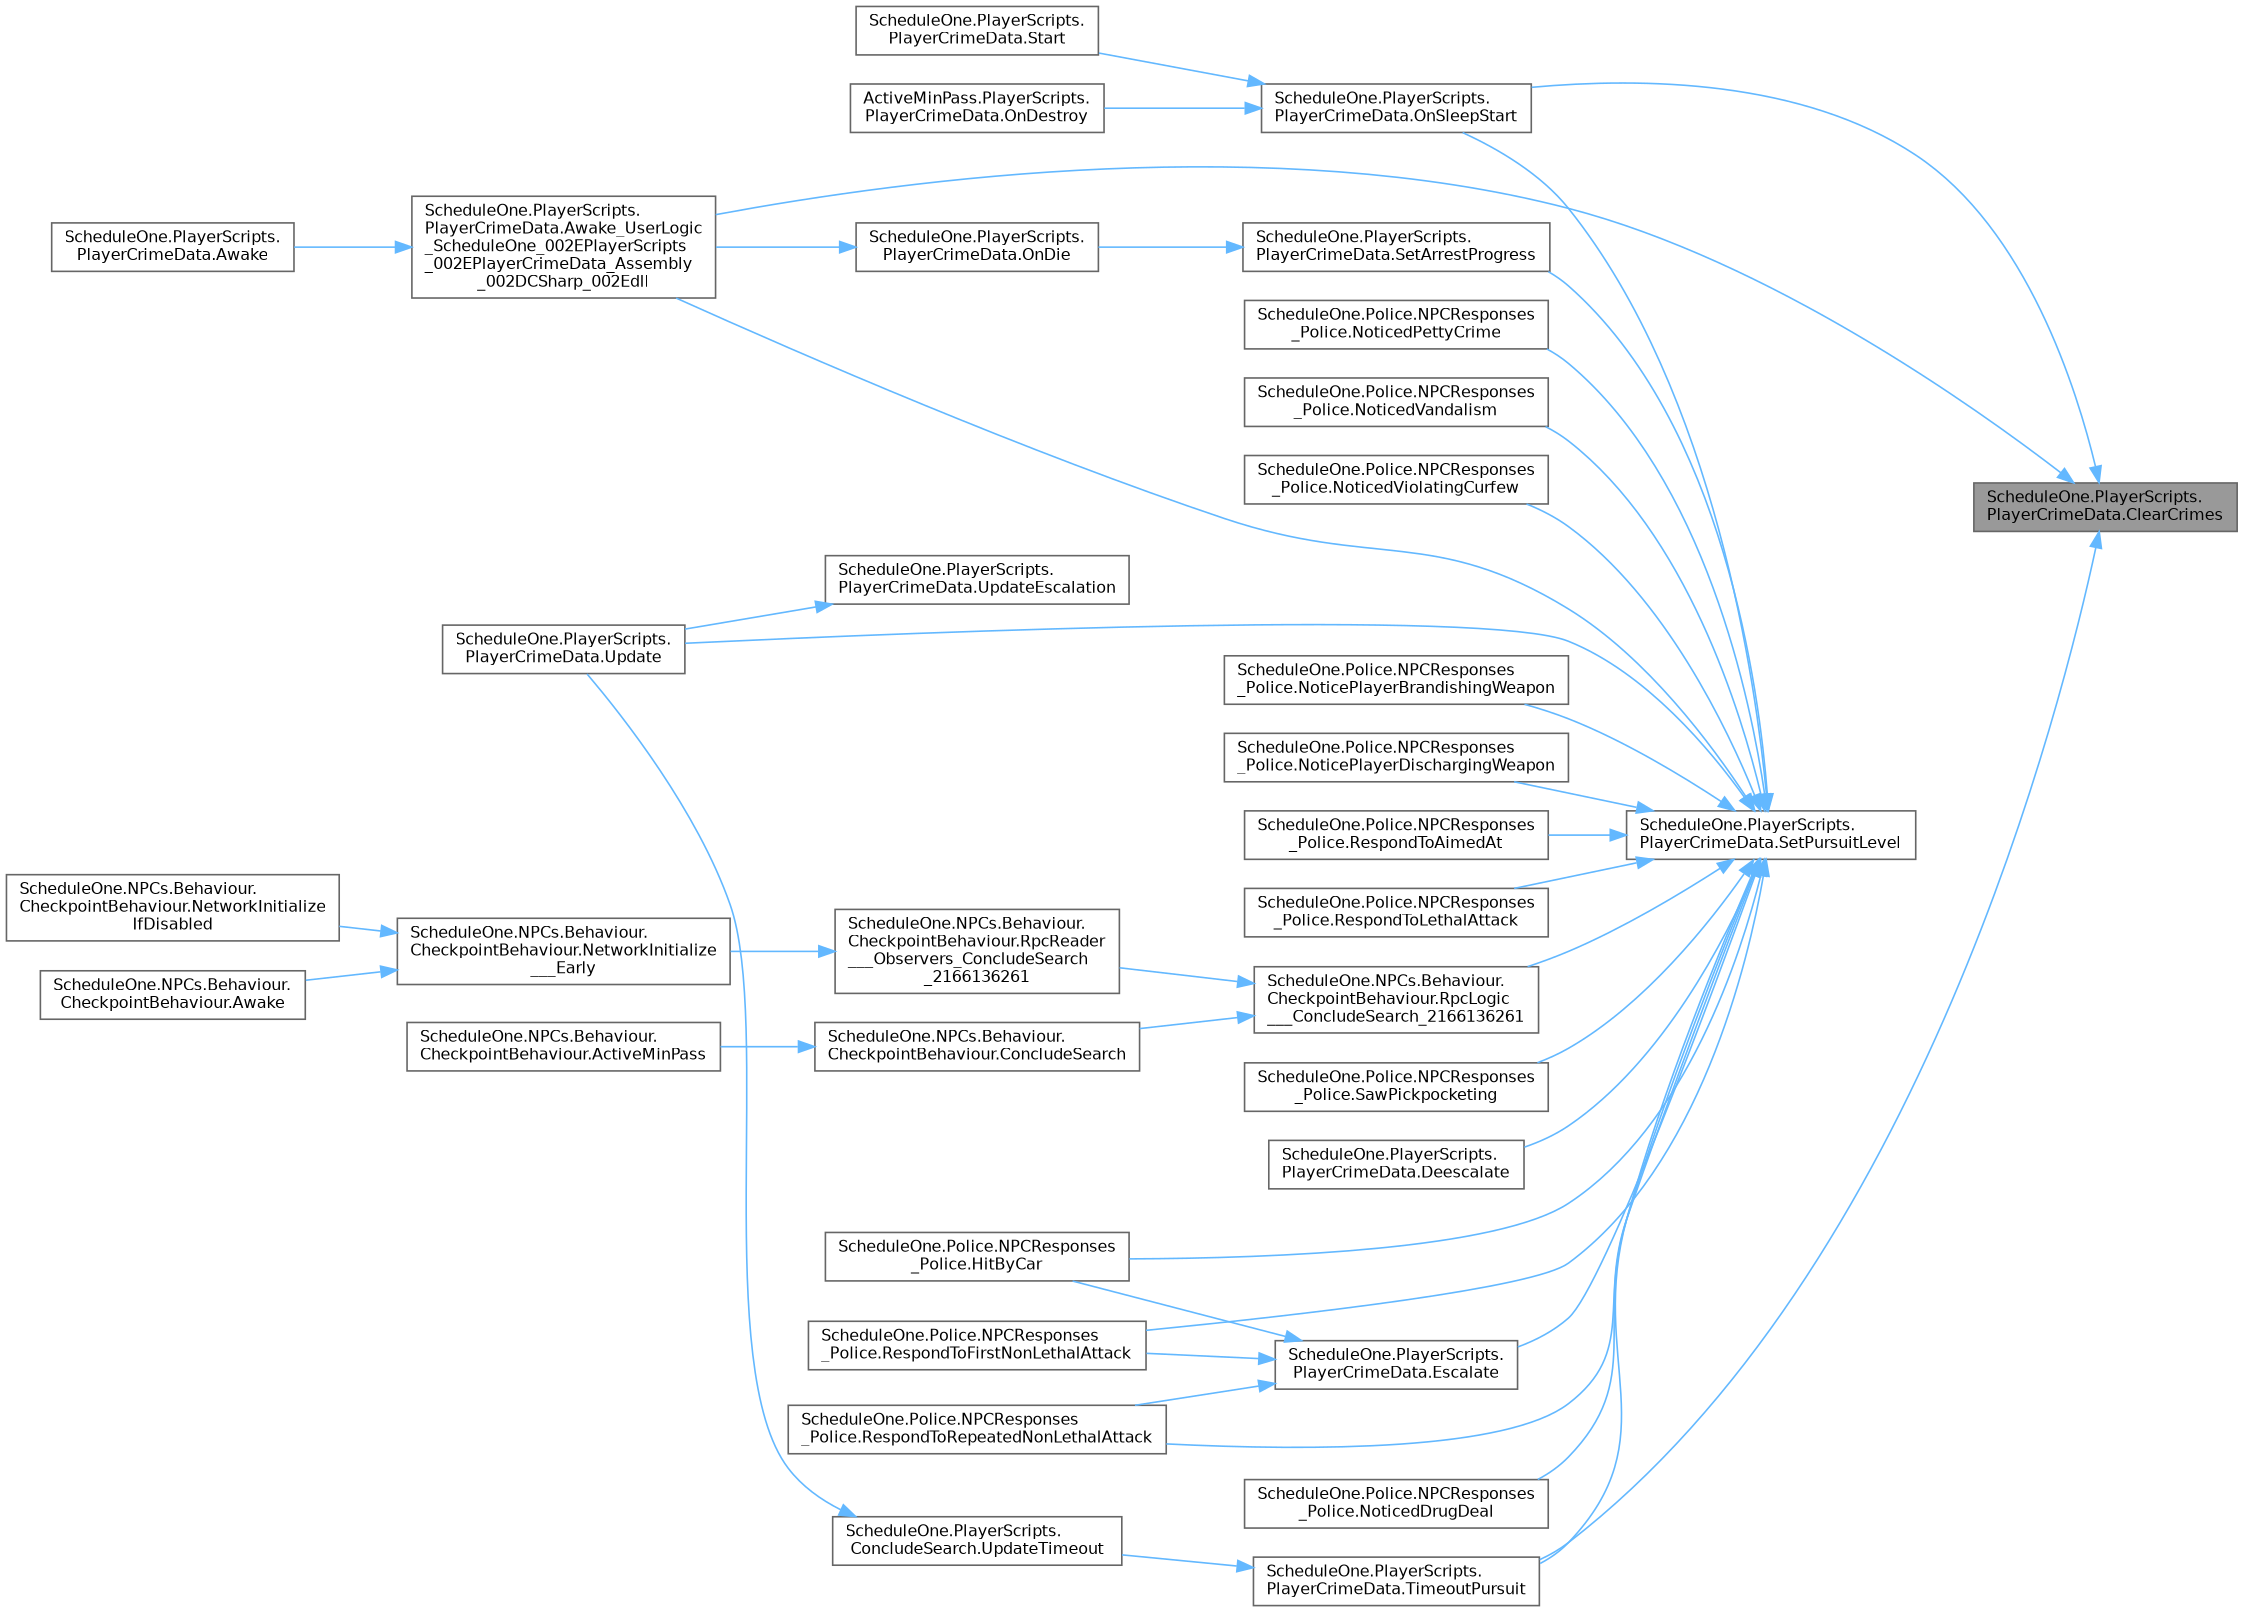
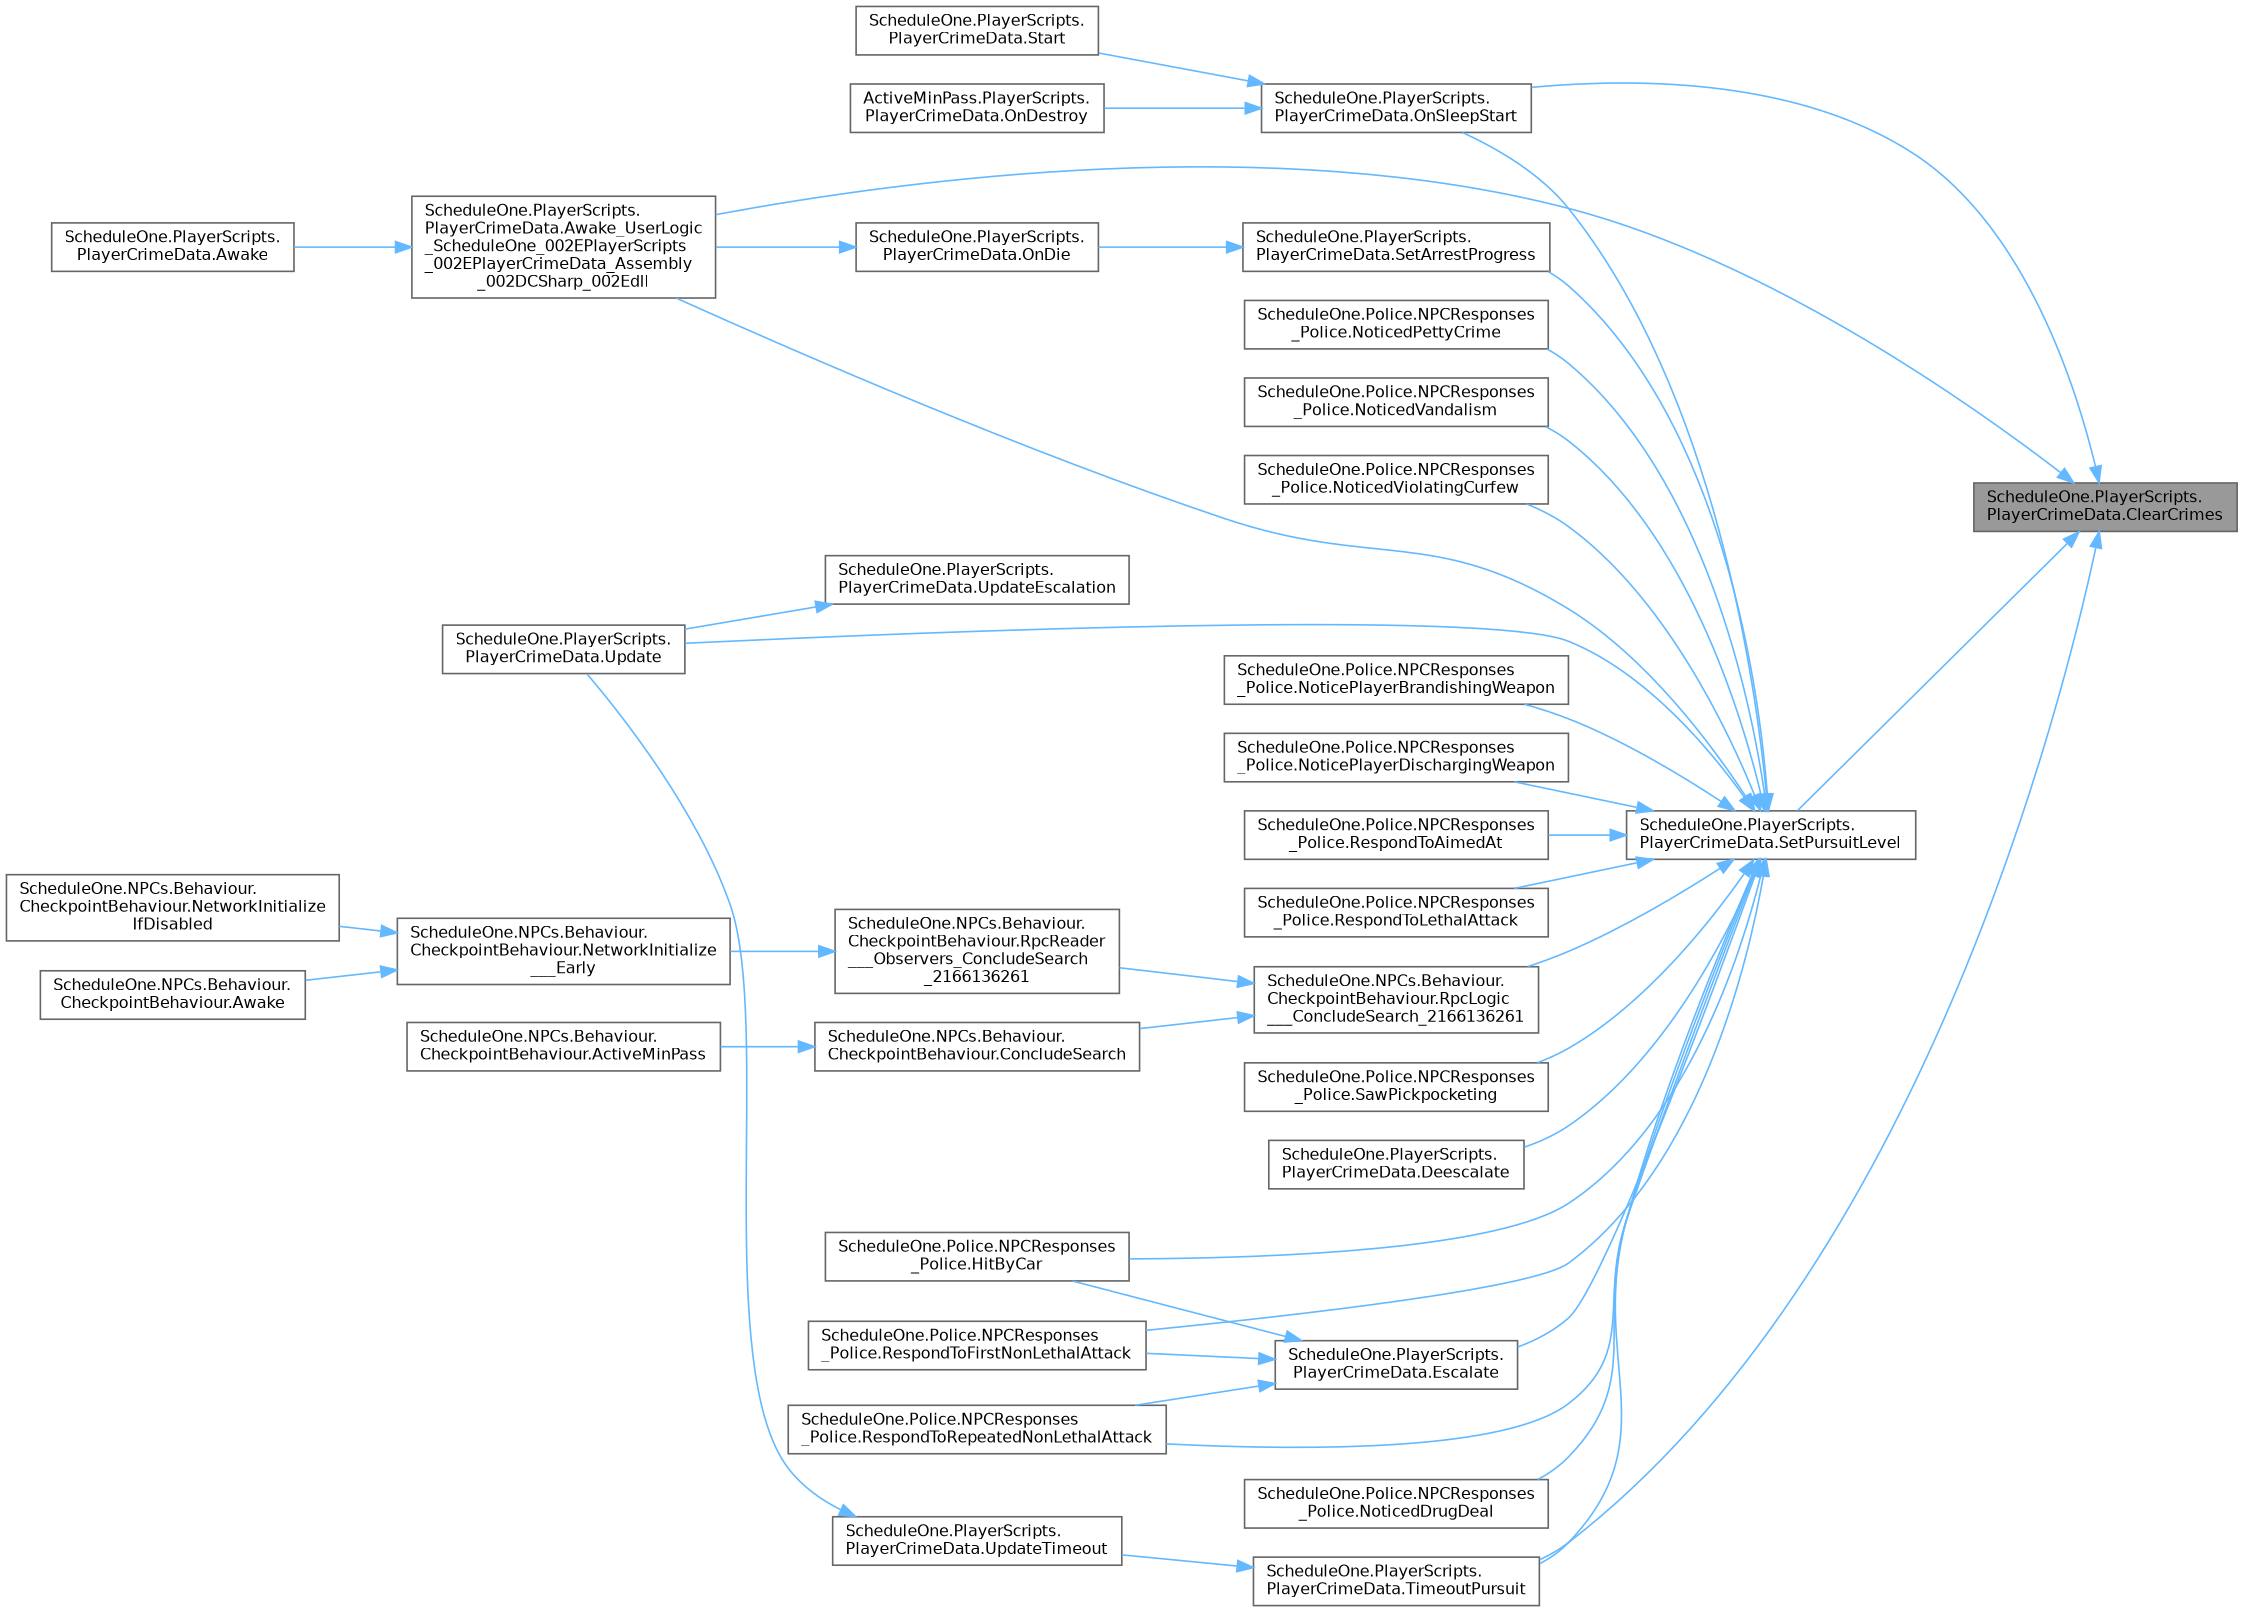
edge "ScheduleOne.PlayerScripts. PlayerCrimeData.SetPursuitLevel" -> "ScheduleOne.PlayerScripts. PlayerCrimeData.ClearCrimes": added
node "ScheduleOne.PlayerScripts. ConcludeSearch.UpdateTimeout": label "ScheduleOne.PlayerScripts. ConcludeSearch.UpdateTimeout" -> "ScheduleOne.PlayerScripts. PlayerCrimeData.UpdateTimeout"
